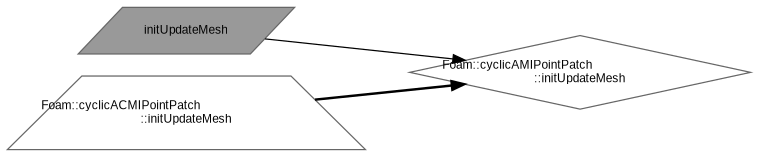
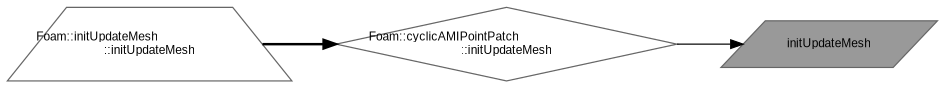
edge "initUpdateMesh" -> "Foam::cyclicAMIPointPatch ::initUpdateMesh": reversed
node "Foam::cyclicACMIPointPatch ::initUpdateMesh": label "Foam::cyclicACMIPointPatch ::initUpdateMesh" -> "Foam::initUpdateMesh ::initUpdateMesh"
